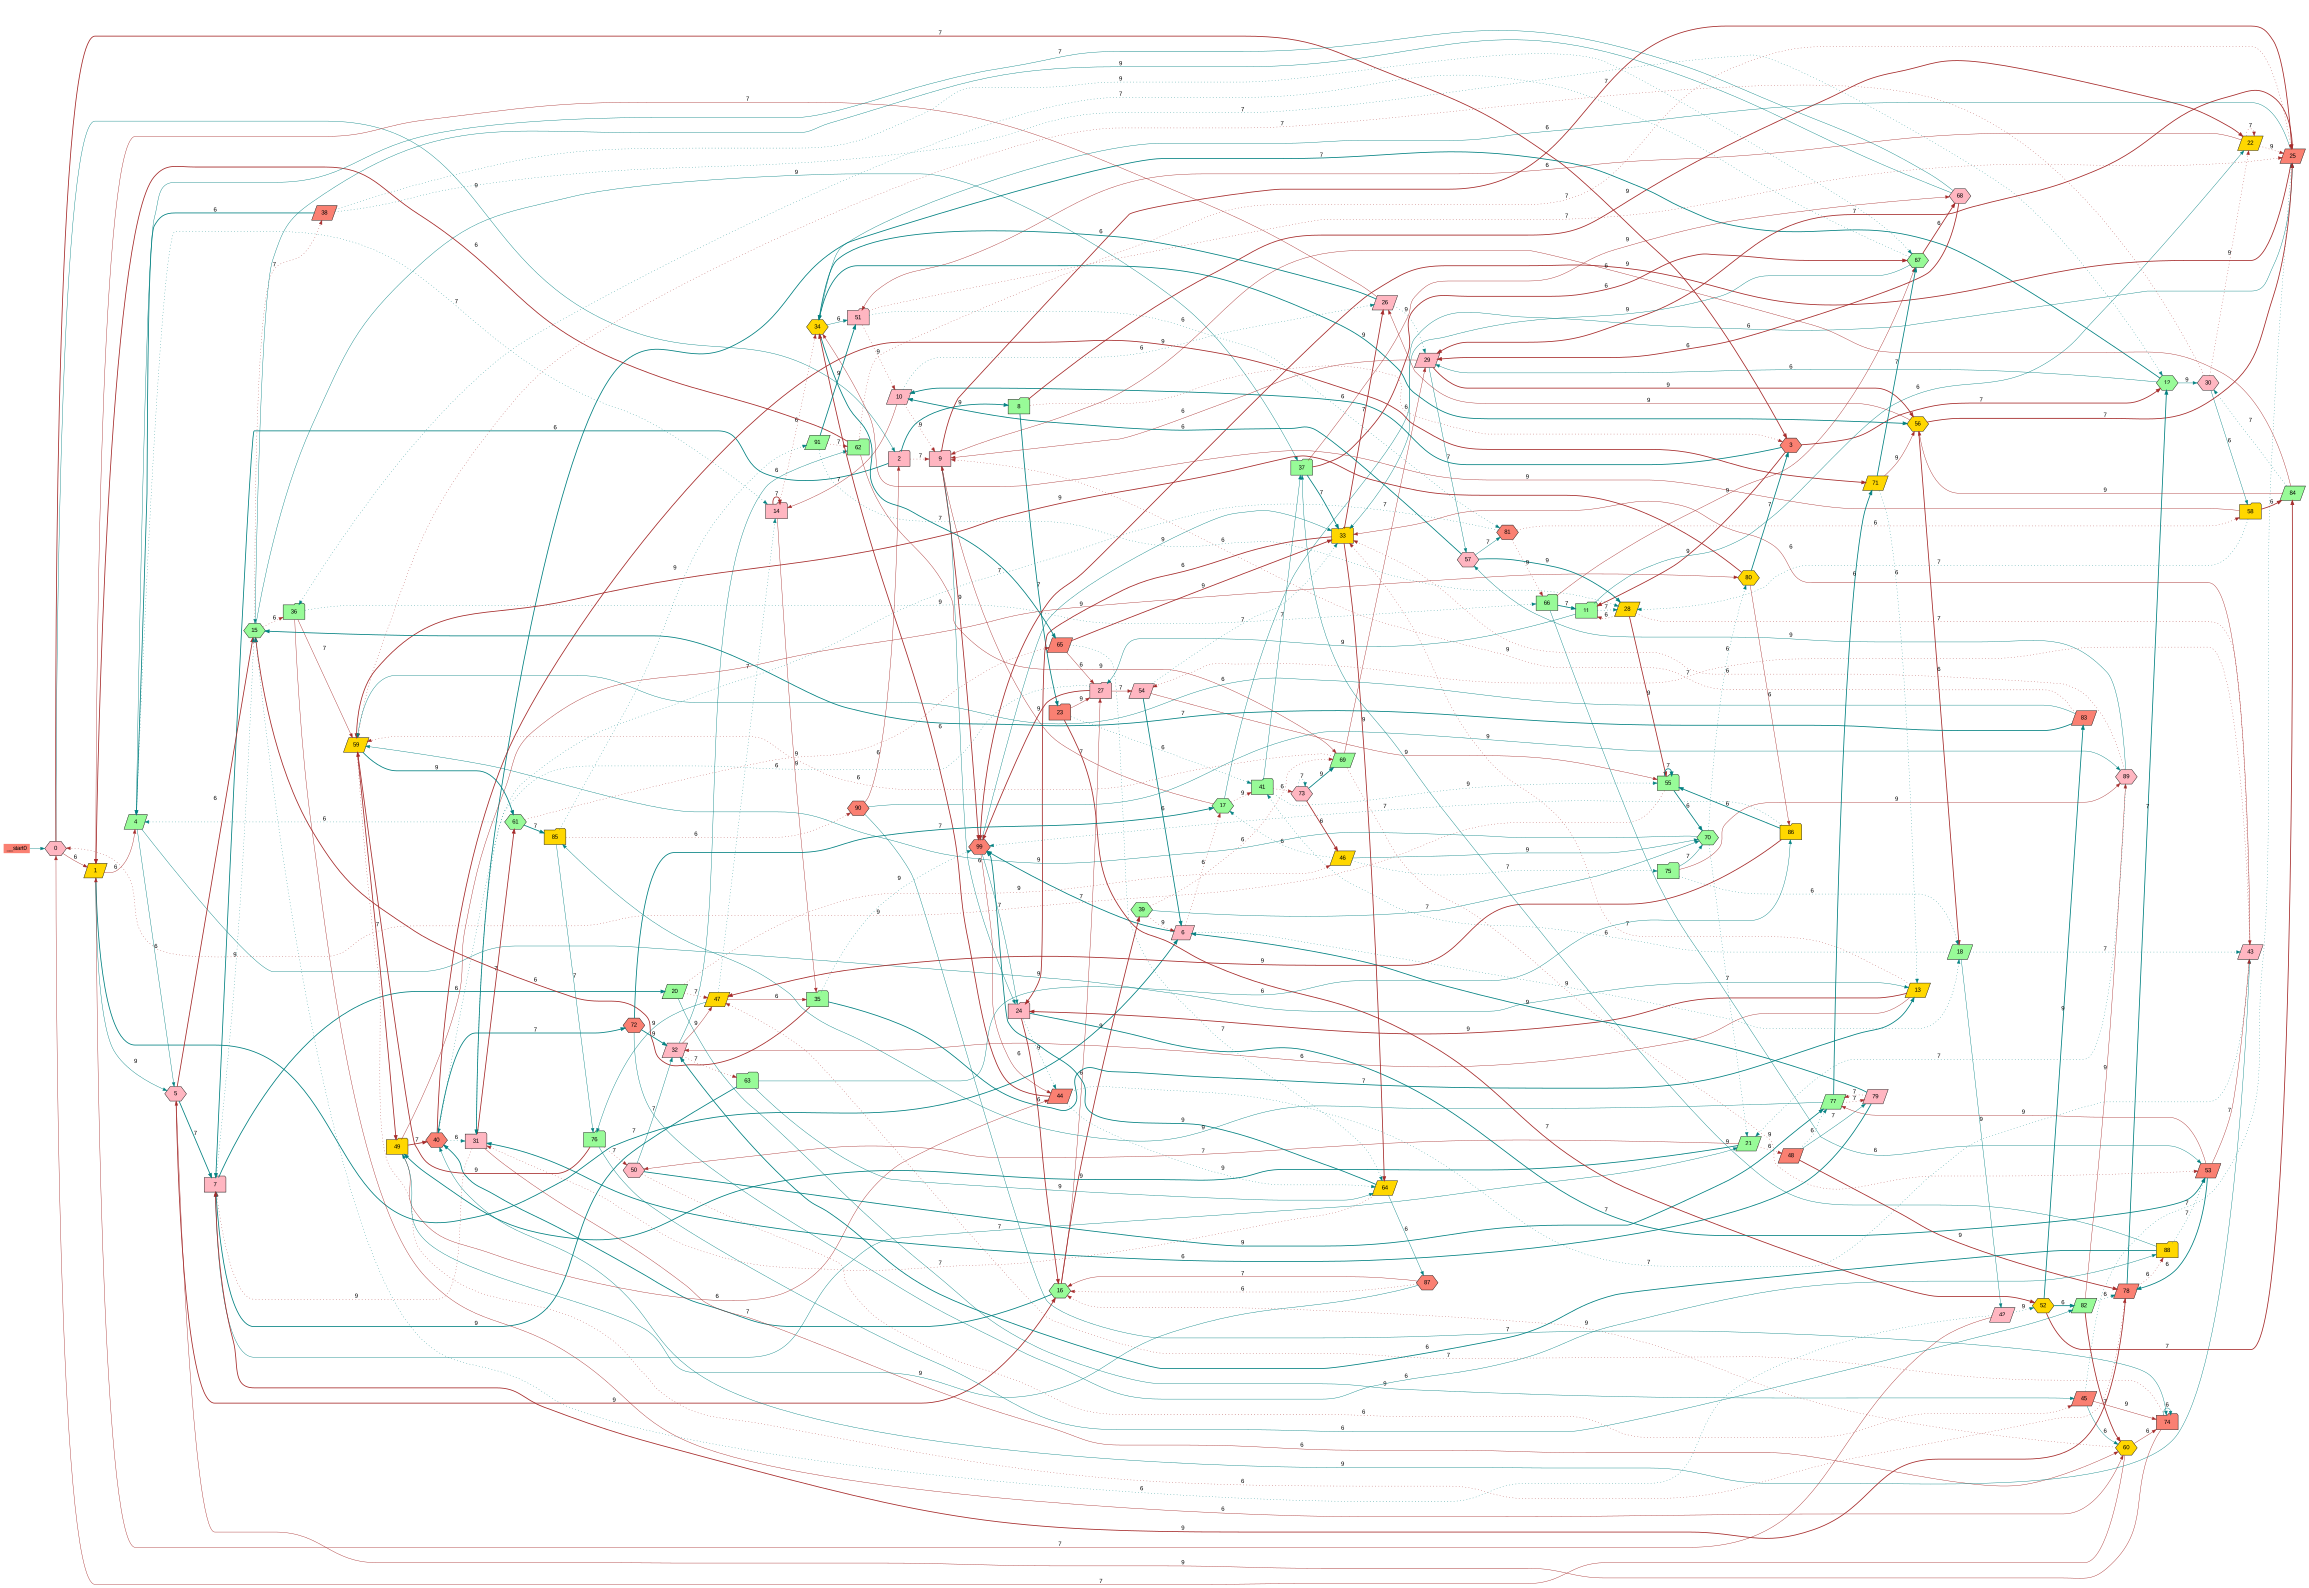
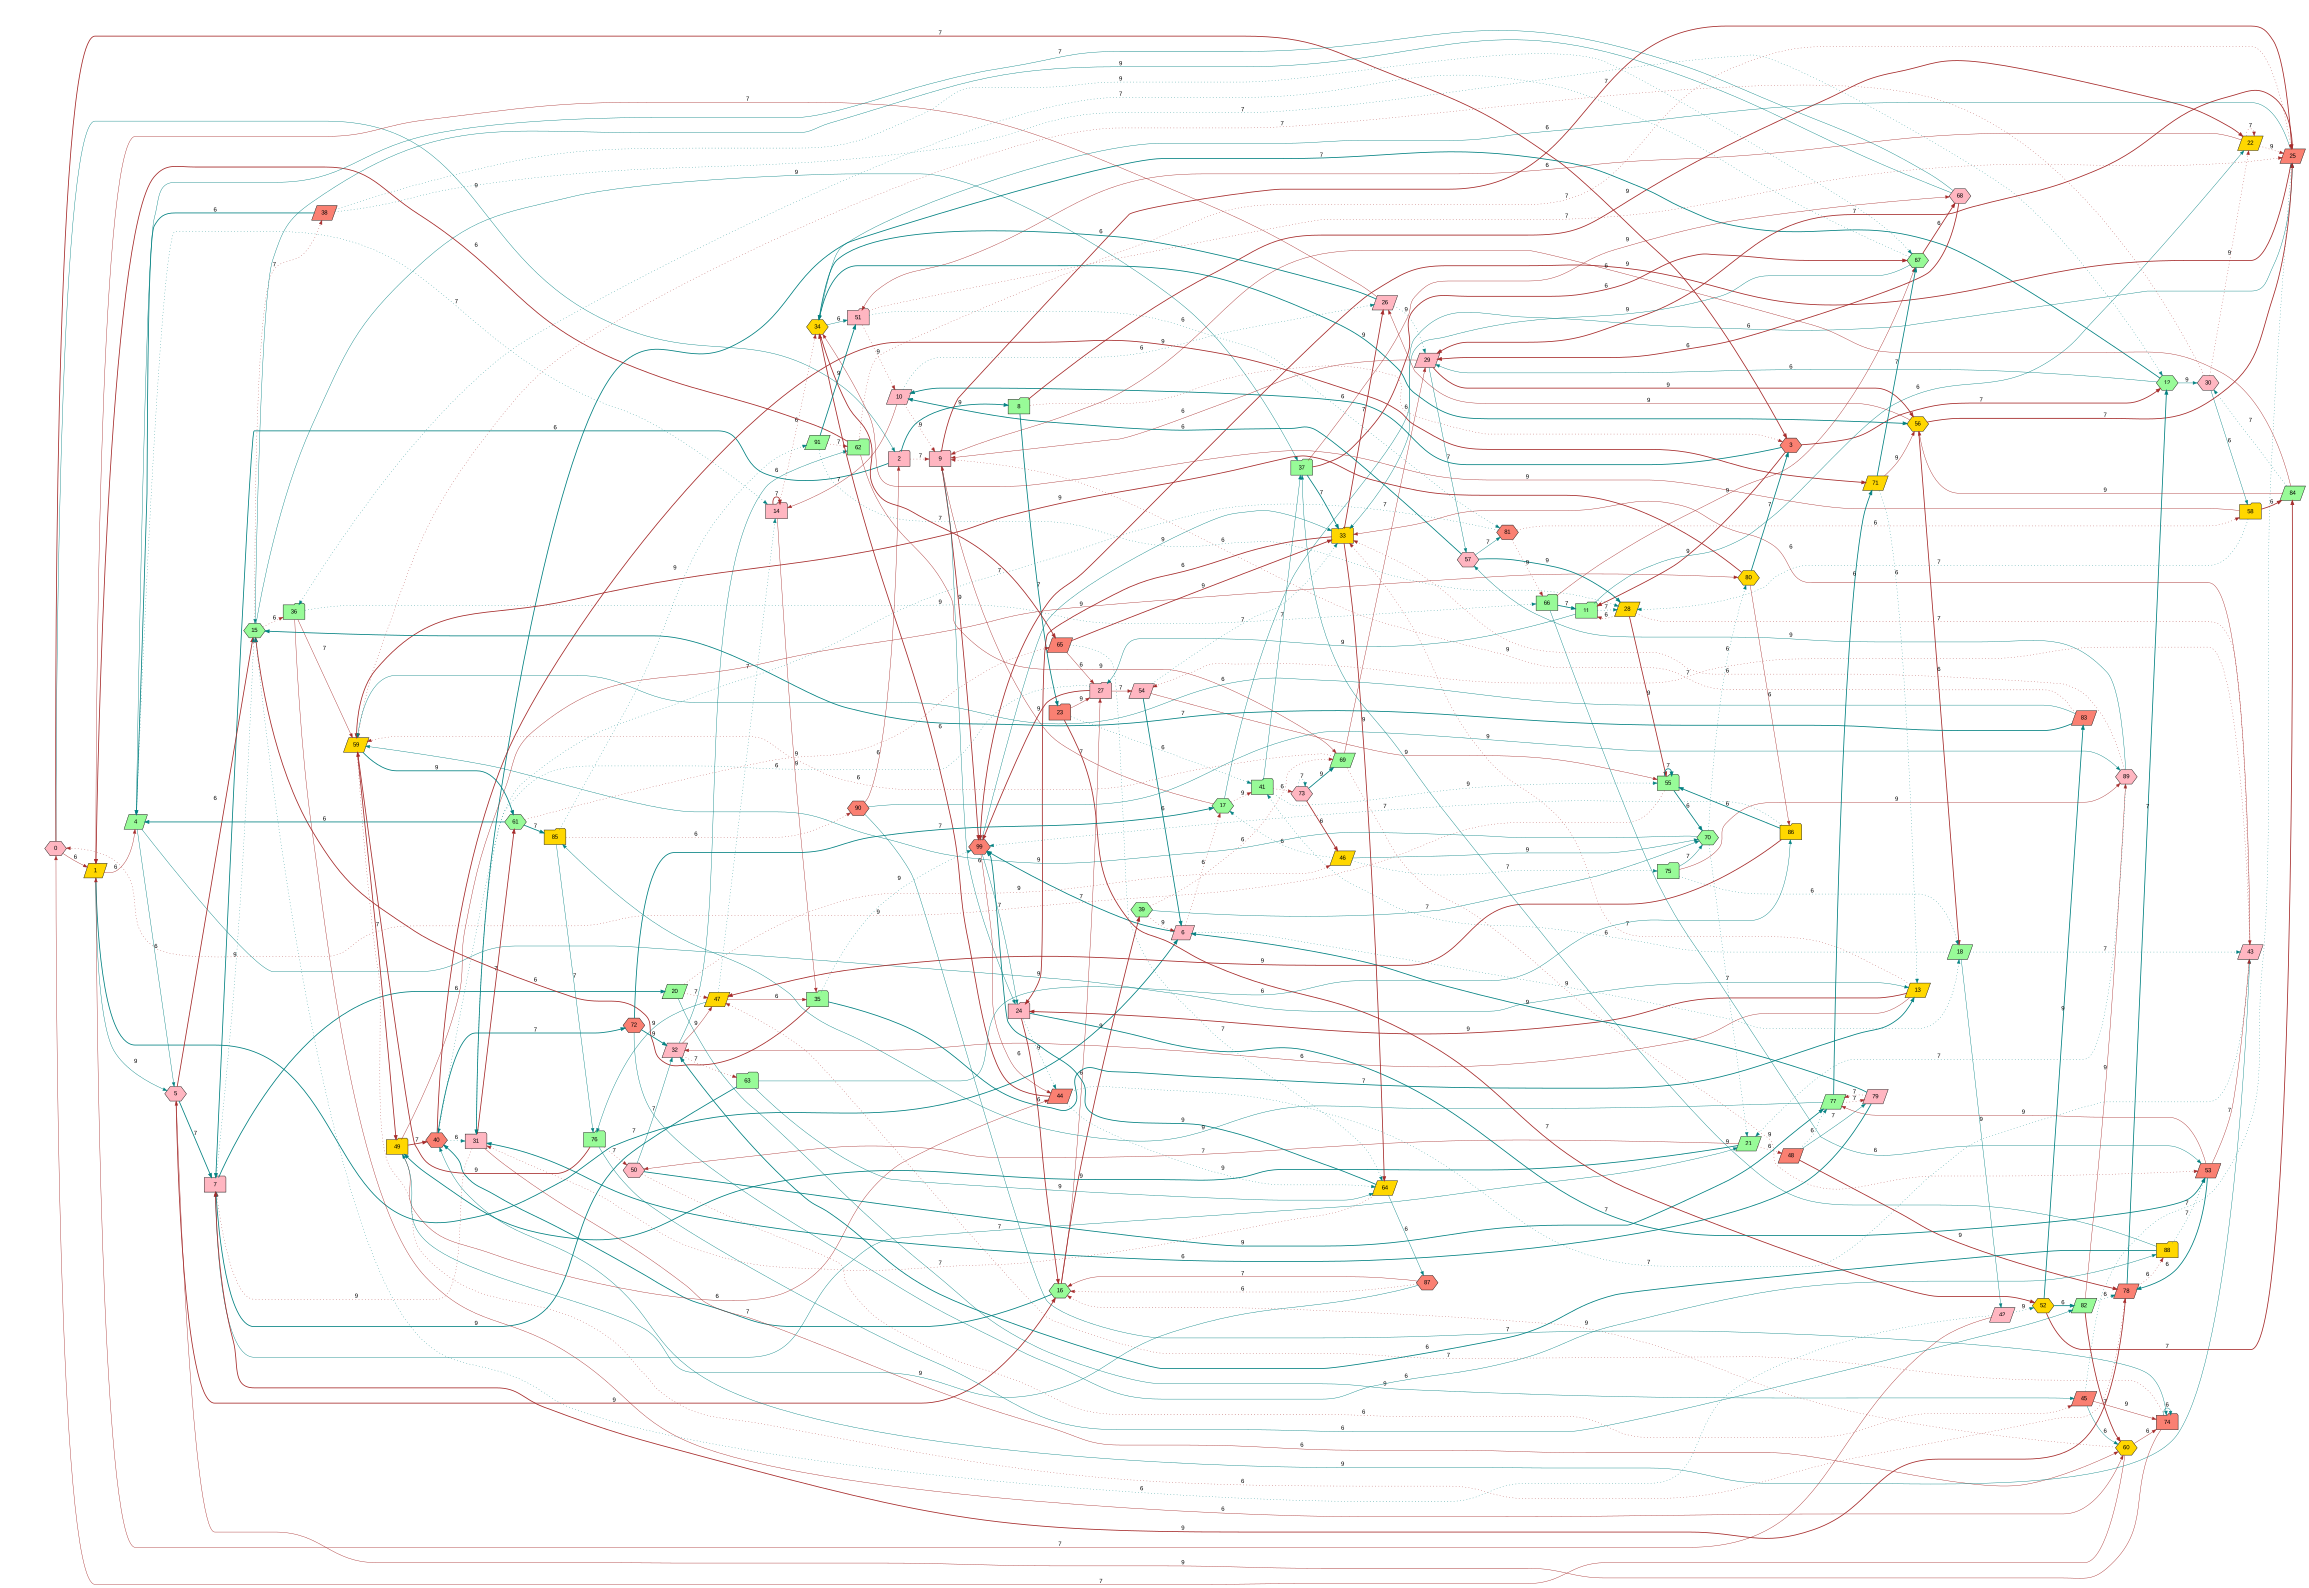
edge "34" -> "65": color teal -> brown
edge "61" -> "4": style dotted -> bold
node "__start0": removed
